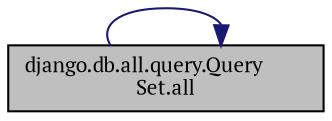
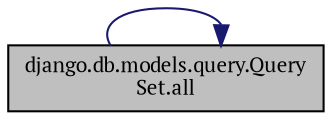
node "django.db.all.query.Query Set.all": label "django.db.all.query.Query Set.all" -> "django.db.models.query.Query Set.all"
